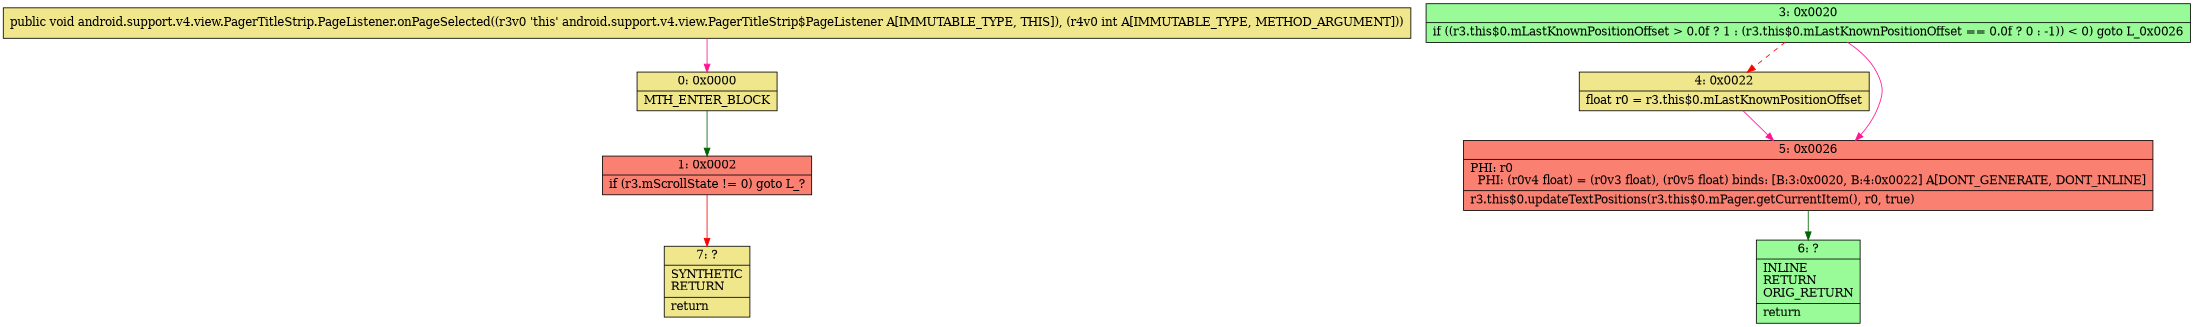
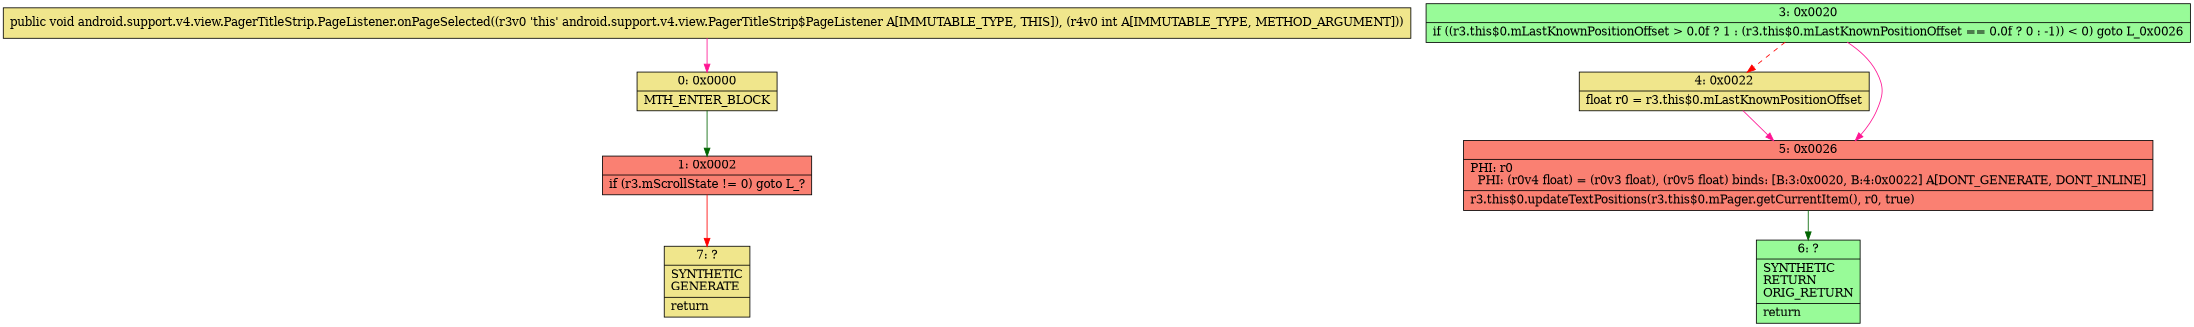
node "6: ?": text "INLINE" -> "SYNTHETIC"
node "7: ?": text "RETURN" -> "GENERATE"
